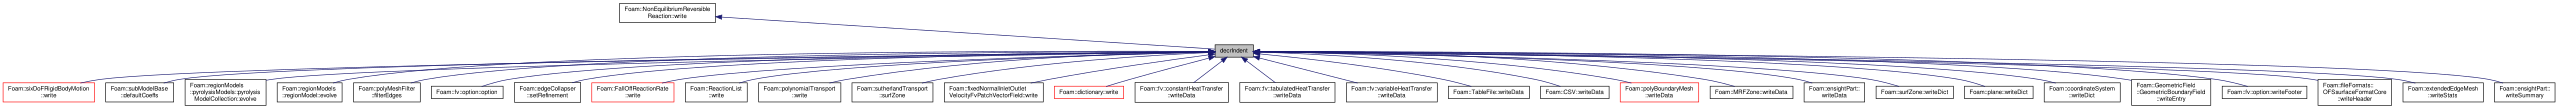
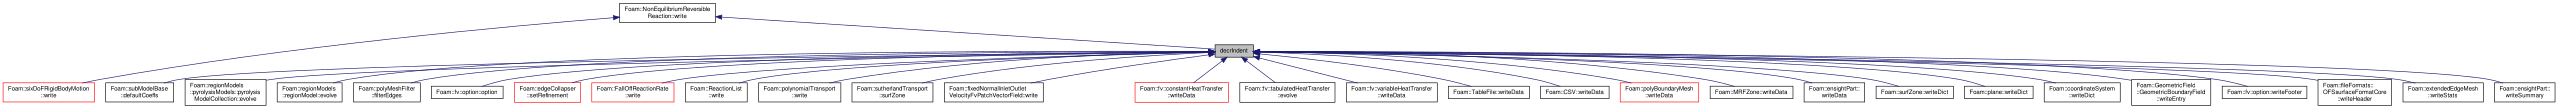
edge "Foam::sixDoFRigidBodyMotion ::write" -> "decrIndent": now "Foam::sixDoFRigidBodyMotion ::write" -> "Foam::NonEquilibriumReversible Reaction::write"
node "Foam::edgeCollapser ::setRefinement": color black -> red
node "Foam::dictionary::write": removed
node "Foam::fv::constantHeatTransfer ::writeData": color black -> red
node "Foam::fv::tabulatedHeatTransfer ::writeData": label "Foam::fv::tabulatedHeatTransfer ::writeData" -> "Foam::fv::tabulatedHeatTransfer ::evolve"
